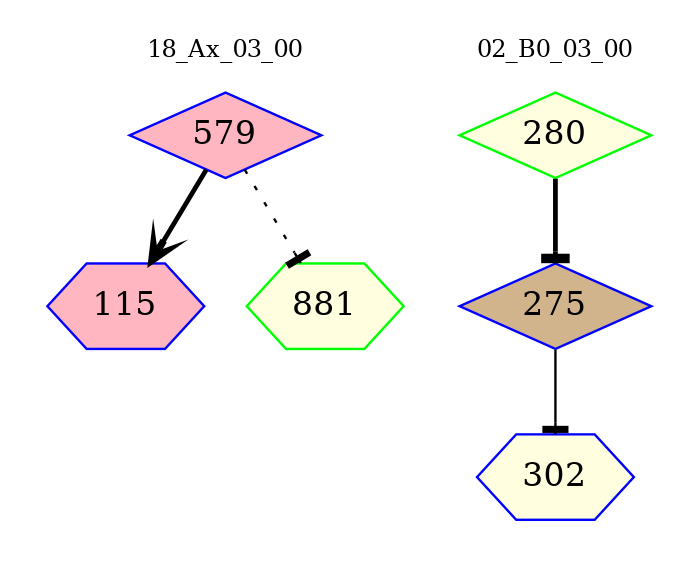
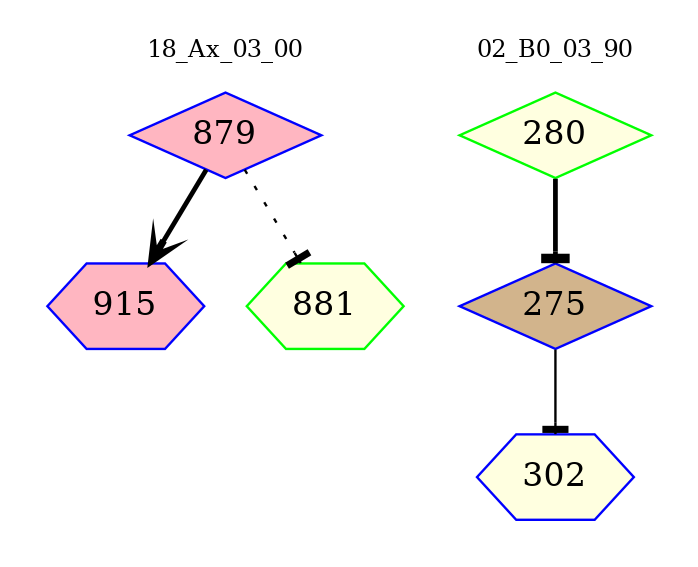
cluster "02_B0_03_00": label "02_B0_03_00" -> "02_B0_03_90"
node "579": label "579" -> "879"
node "115": label "115" -> "915"
